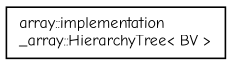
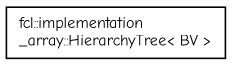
node "array::implementation _array::HierarchyTree< BV >": label "array::implementation _array::HierarchyTree< BV >" -> "fcl::implementation _array::HierarchyTree< BV >"
